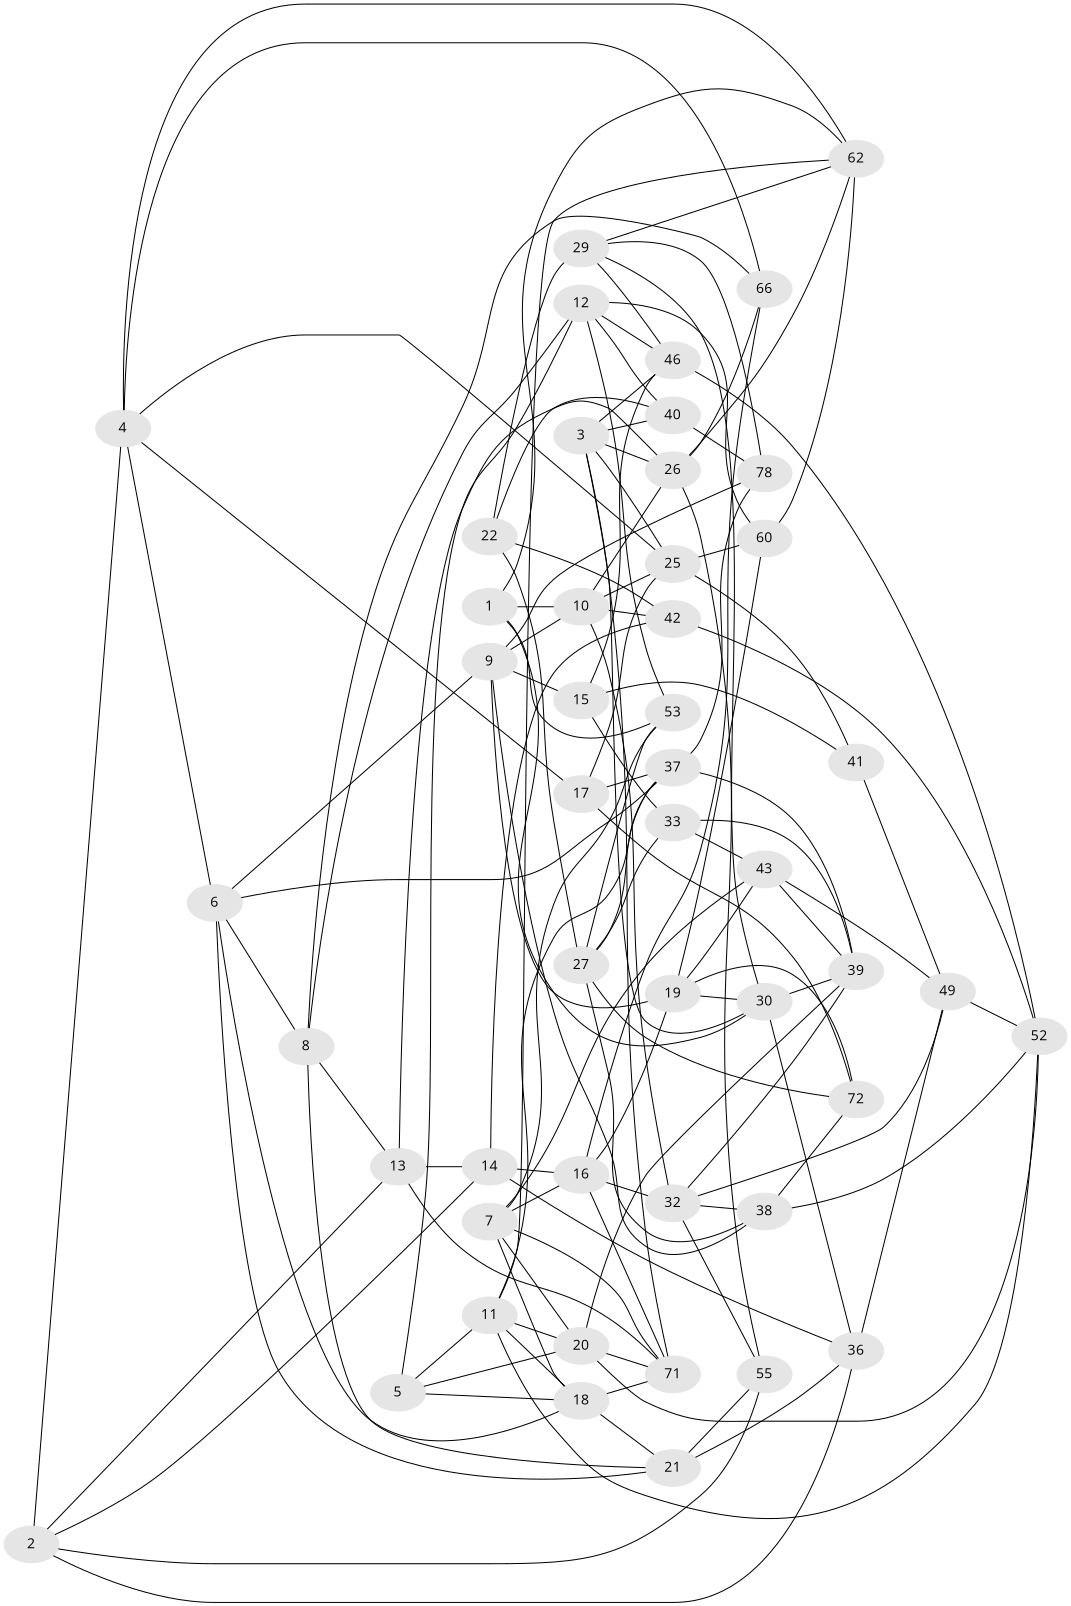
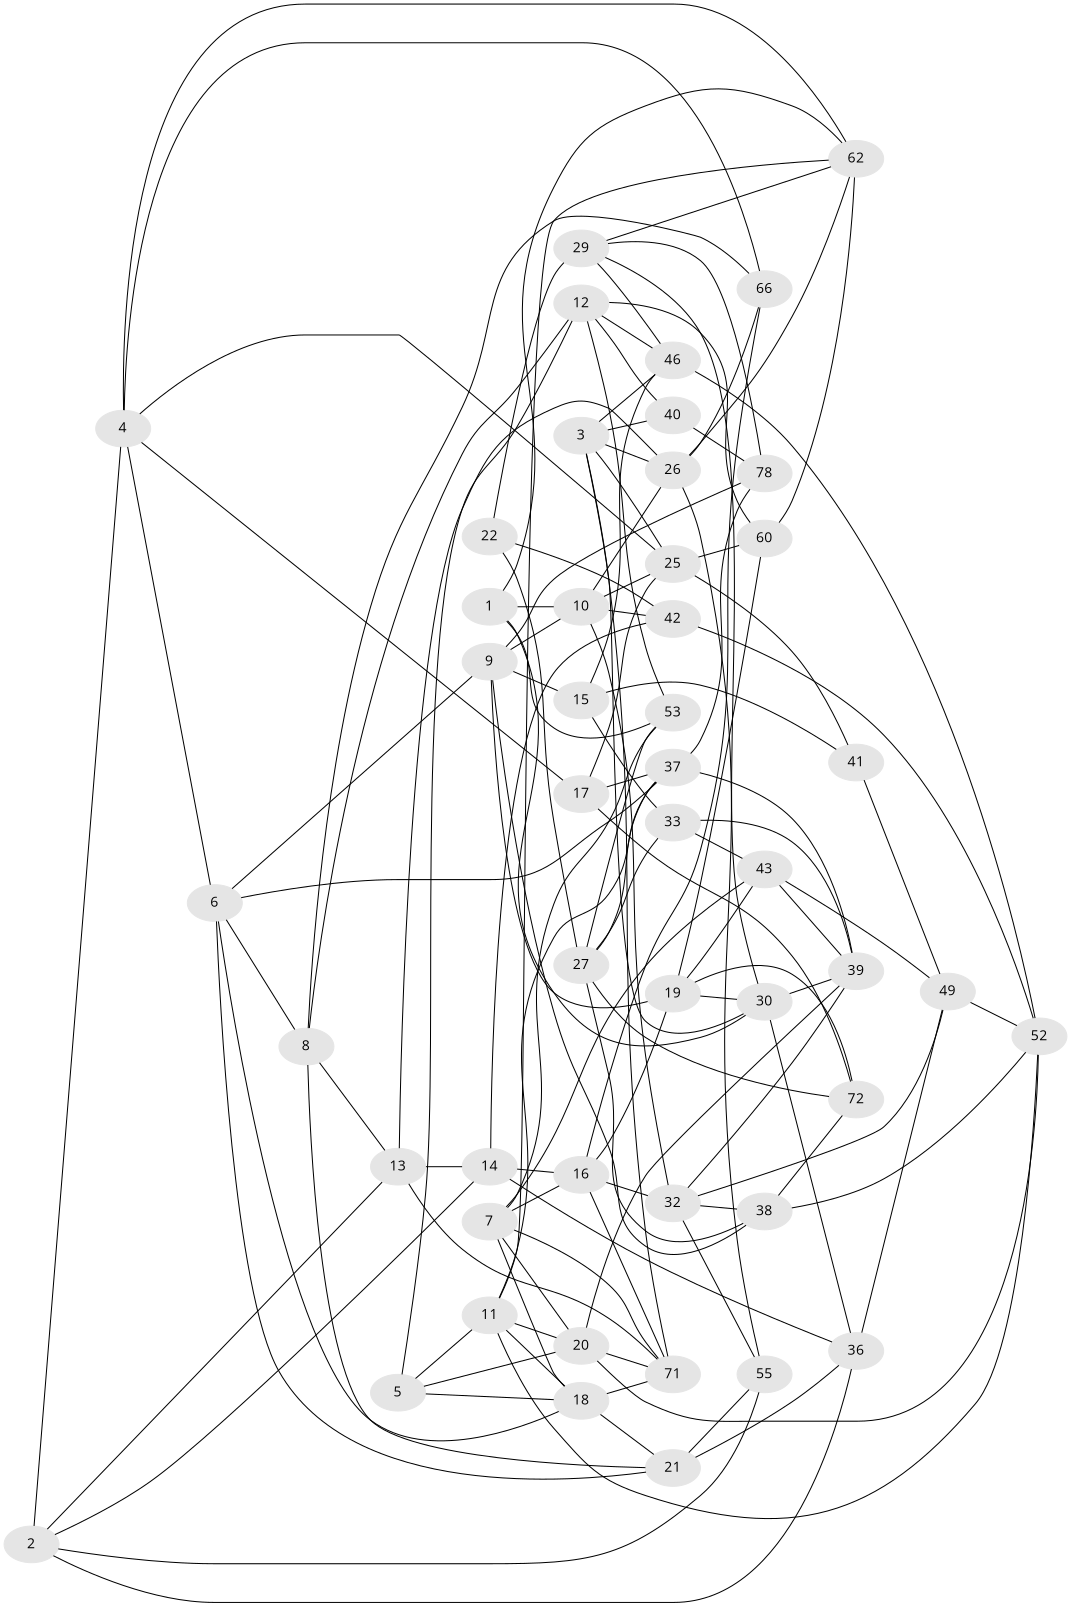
edge "40" -- "22": removed
